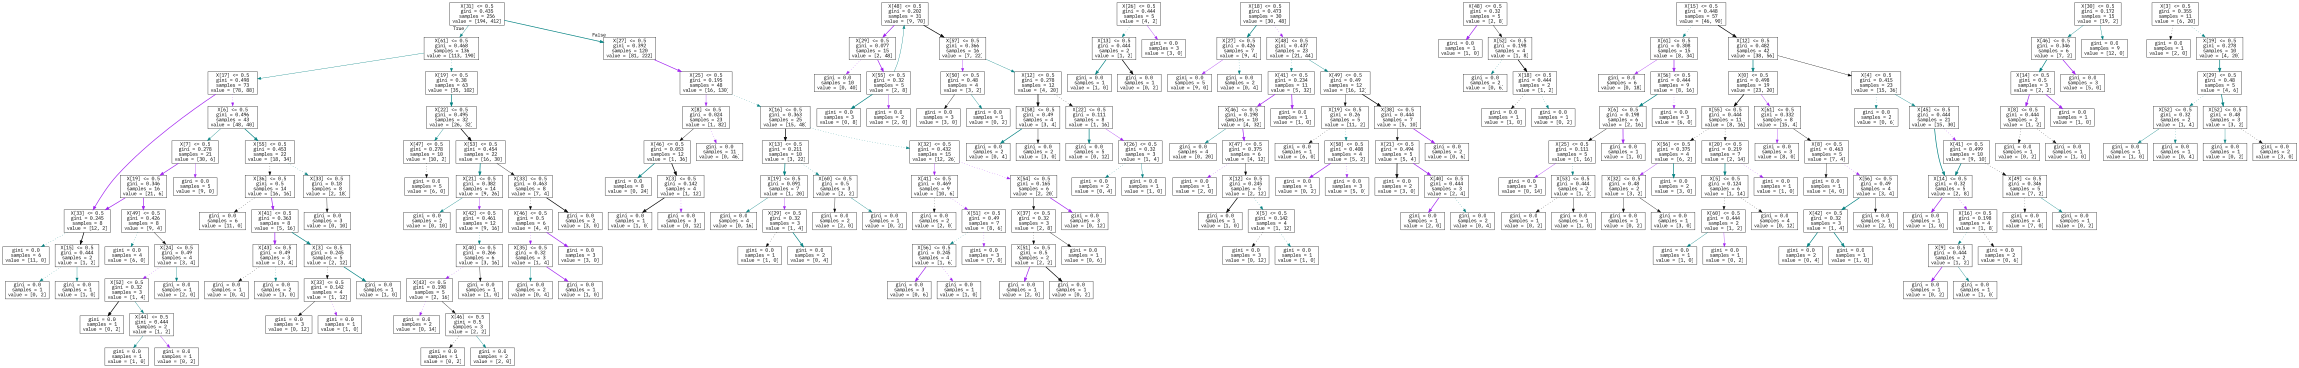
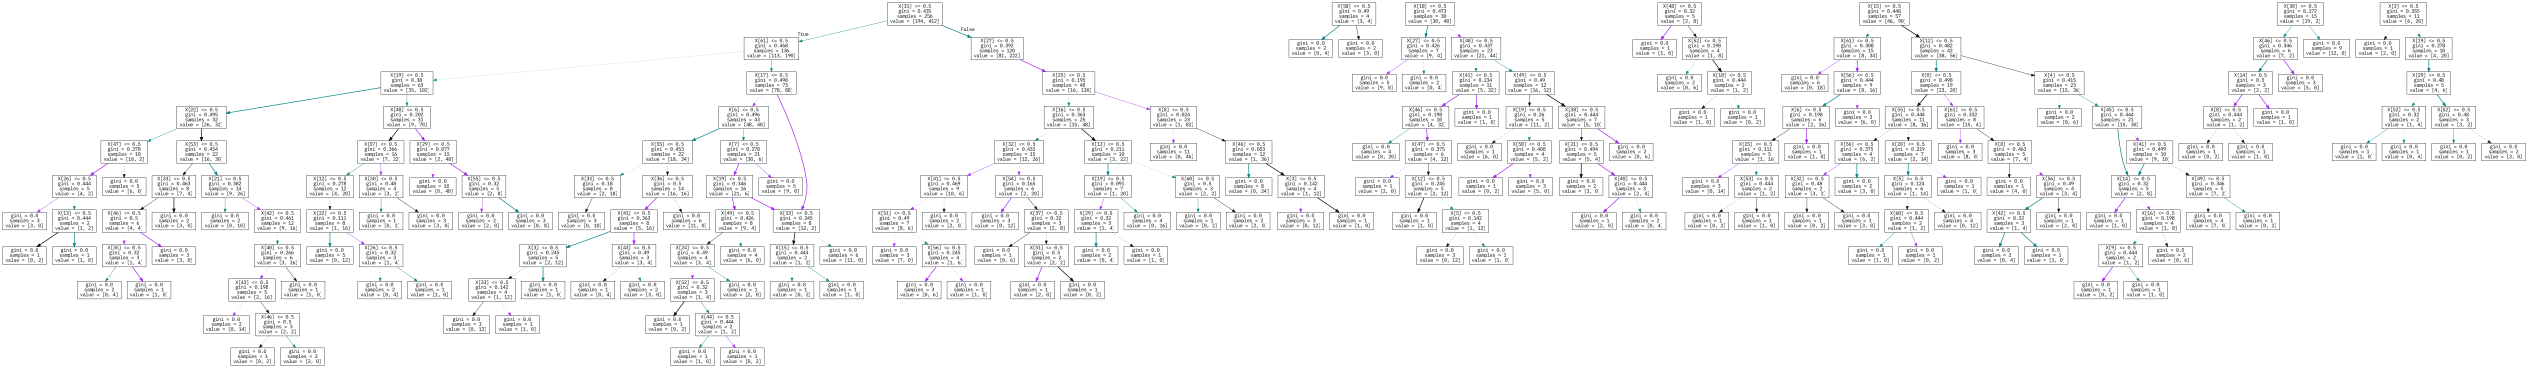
edge "X[55] <= 0.5 gini = 0.32 samples = 5 value = [2, 8]" -> "X[48] <= 0.5 gini = 0.202 samples = 31 value = [9, 70]": now "X[19] <= 0.5 gini = 0.38 samples = 63 value = [35, 102]" -> "X[48] <= 0.5 gini = 0.202 samples = 31 value = [9, 70]"
edge "X[12] <= 0.5 gini = 0.278 samples = 12 value = [4, 20]" -> "X[58] <= 0.5 gini = 0.49 samples = 4 value = [3, 4]": removed
edge "X[47] <= 0.5 gini = 0.278 samples = 10 value = [10, 2]" -> "X[26] <= 0.5 gini = 0.444 samples = 5 value = [4, 2]": added
edge "X[33] <= 0.5 gini = 0.463 samples = 8 value = [7, 4]" -> "X[46] <= 0.5 gini = 0.5 samples = 6 value = [4, 4]": style dotted -> solid
